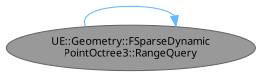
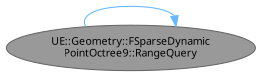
node "UE::Geometry::FSparseDynamic PointOctree3::RangeQuery": label "UE::Geometry::FSparseDynamic PointOctree3::RangeQuery" -> "UE::Geometry::FSparseDynamic PointOctree9::RangeQuery"
